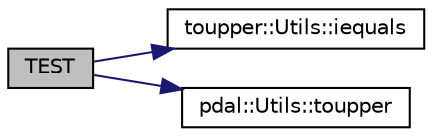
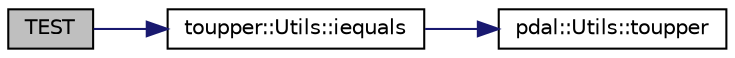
edge "TEST" -> "pdal::Utils::toupper": now "toupper::Utils::iequals" -> "pdal::Utils::toupper"
